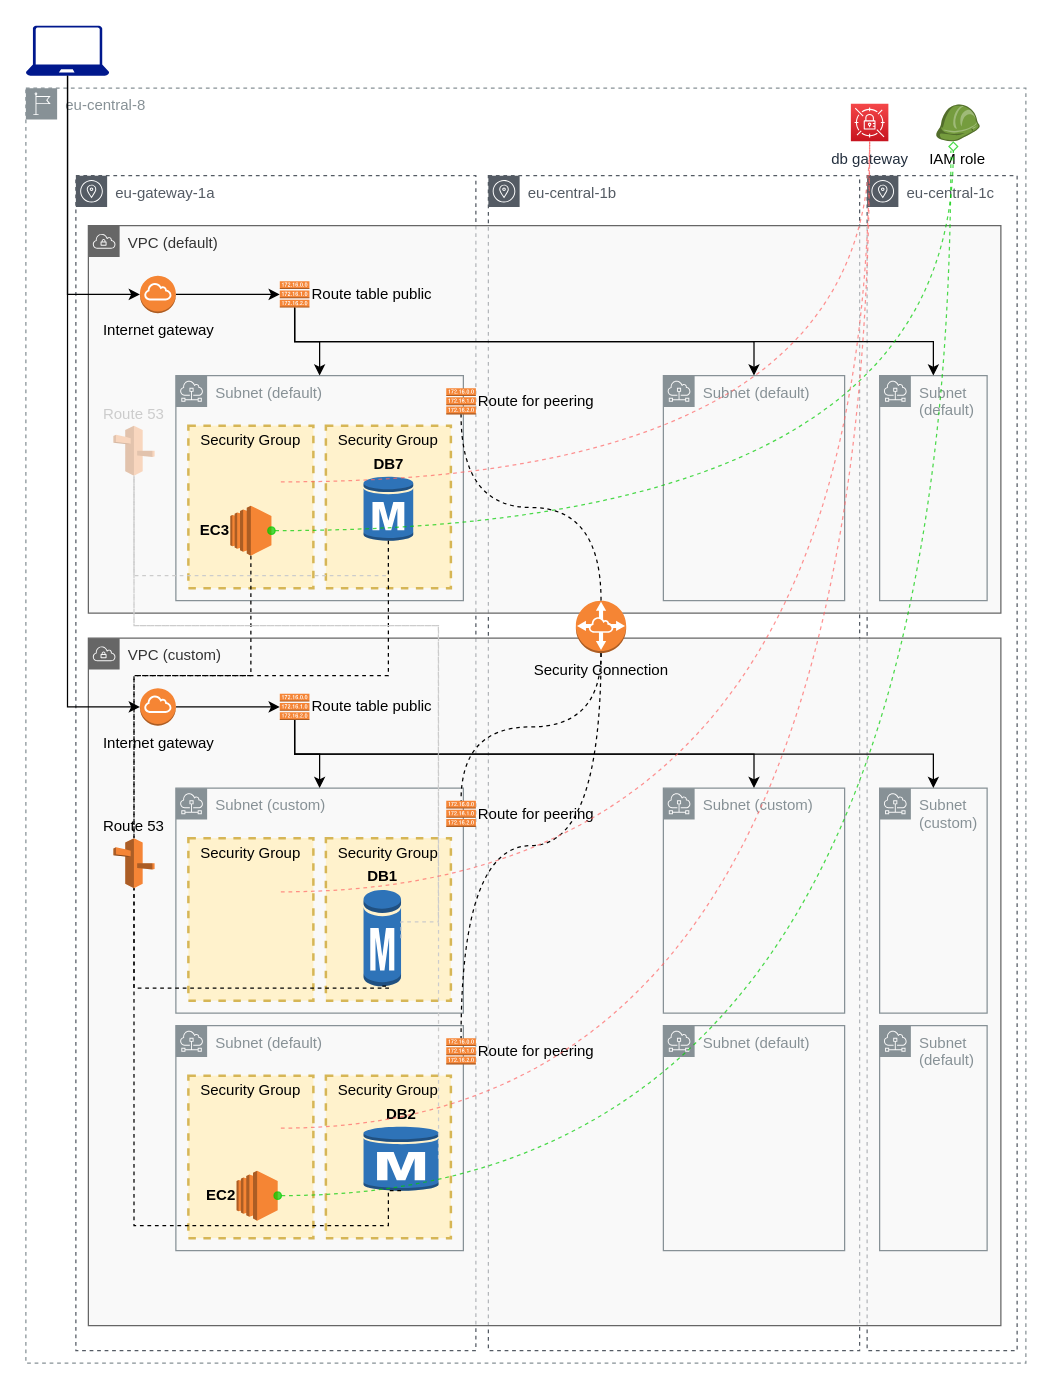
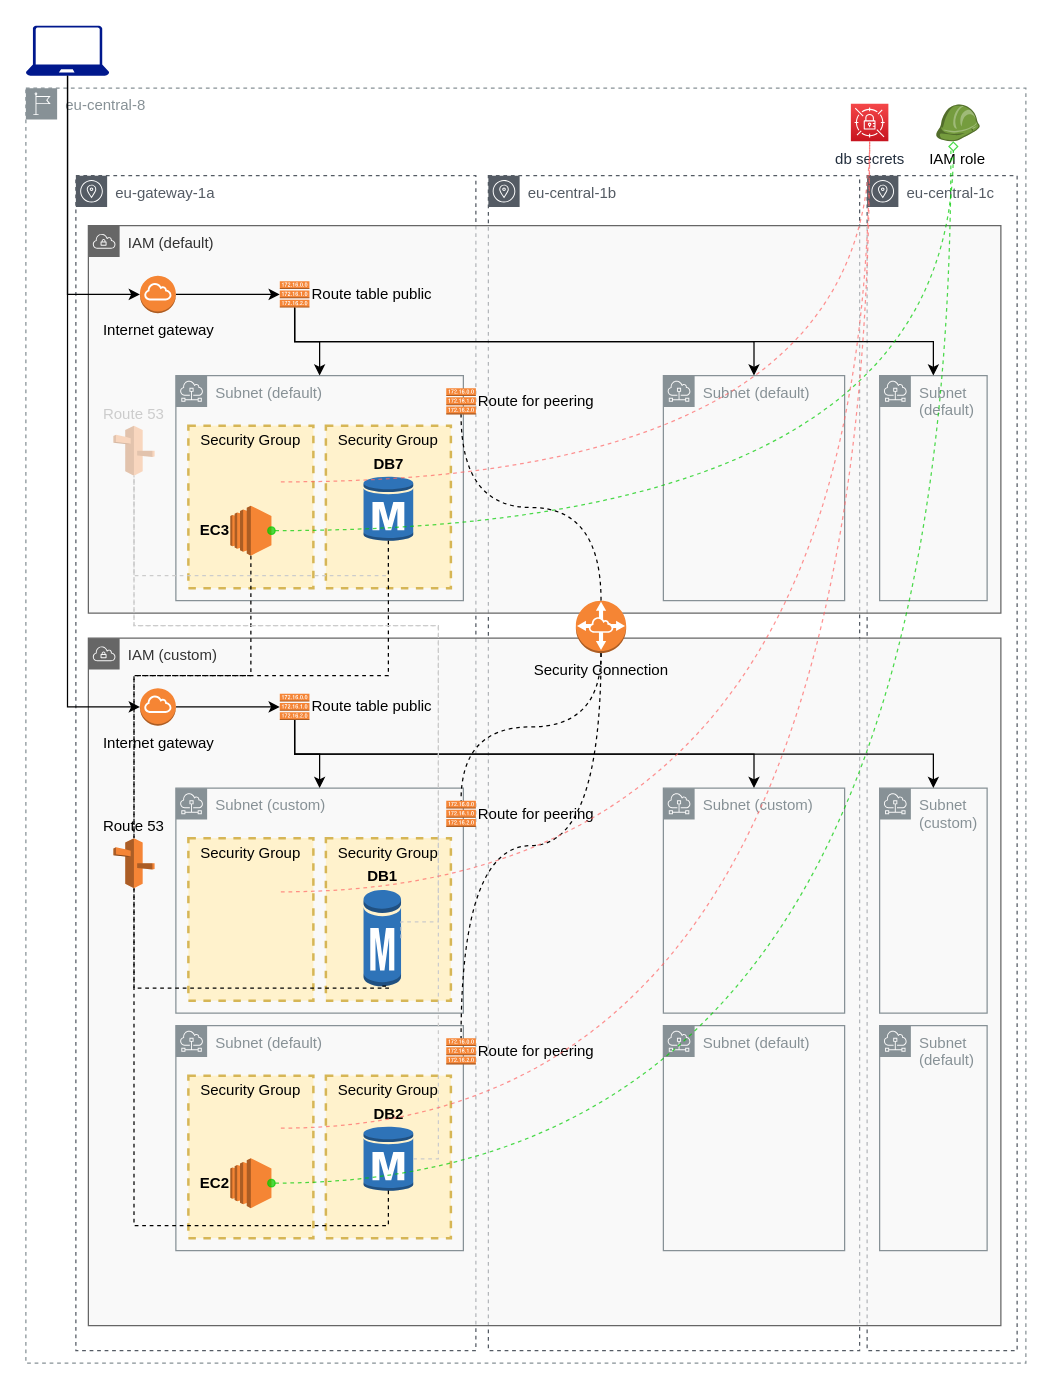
node "db gateway": label "db gateway" -> "db secrets"
node "VPC (default)": label "VPC (default)" -> "IAM (default)"
node "VPC (custom)": label "VPC (custom)" -> "IAM (custom)"
node "DB2": size 75x66 -> 50x66
node "EC2": moved (257, 1196) -> (251, 1183)
